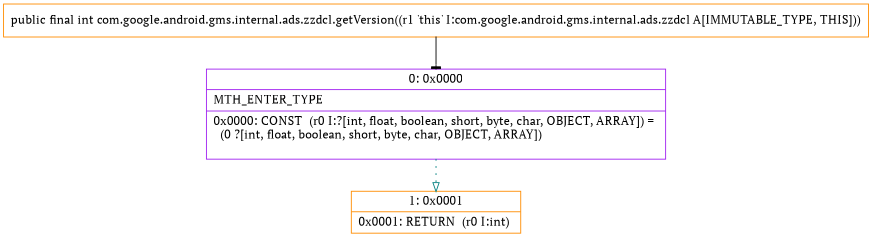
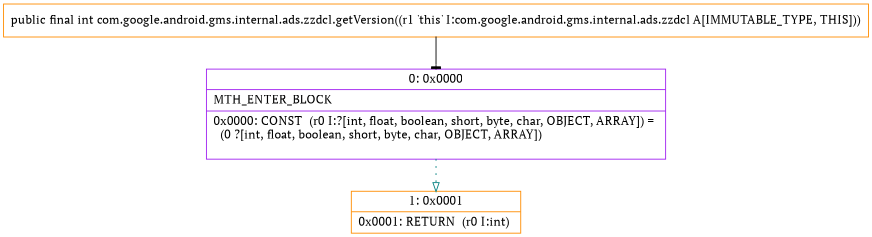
node "0: 0x0000": text "MTH_ENTER_TYPE" -> "MTH_ENTER_BLOCK"
